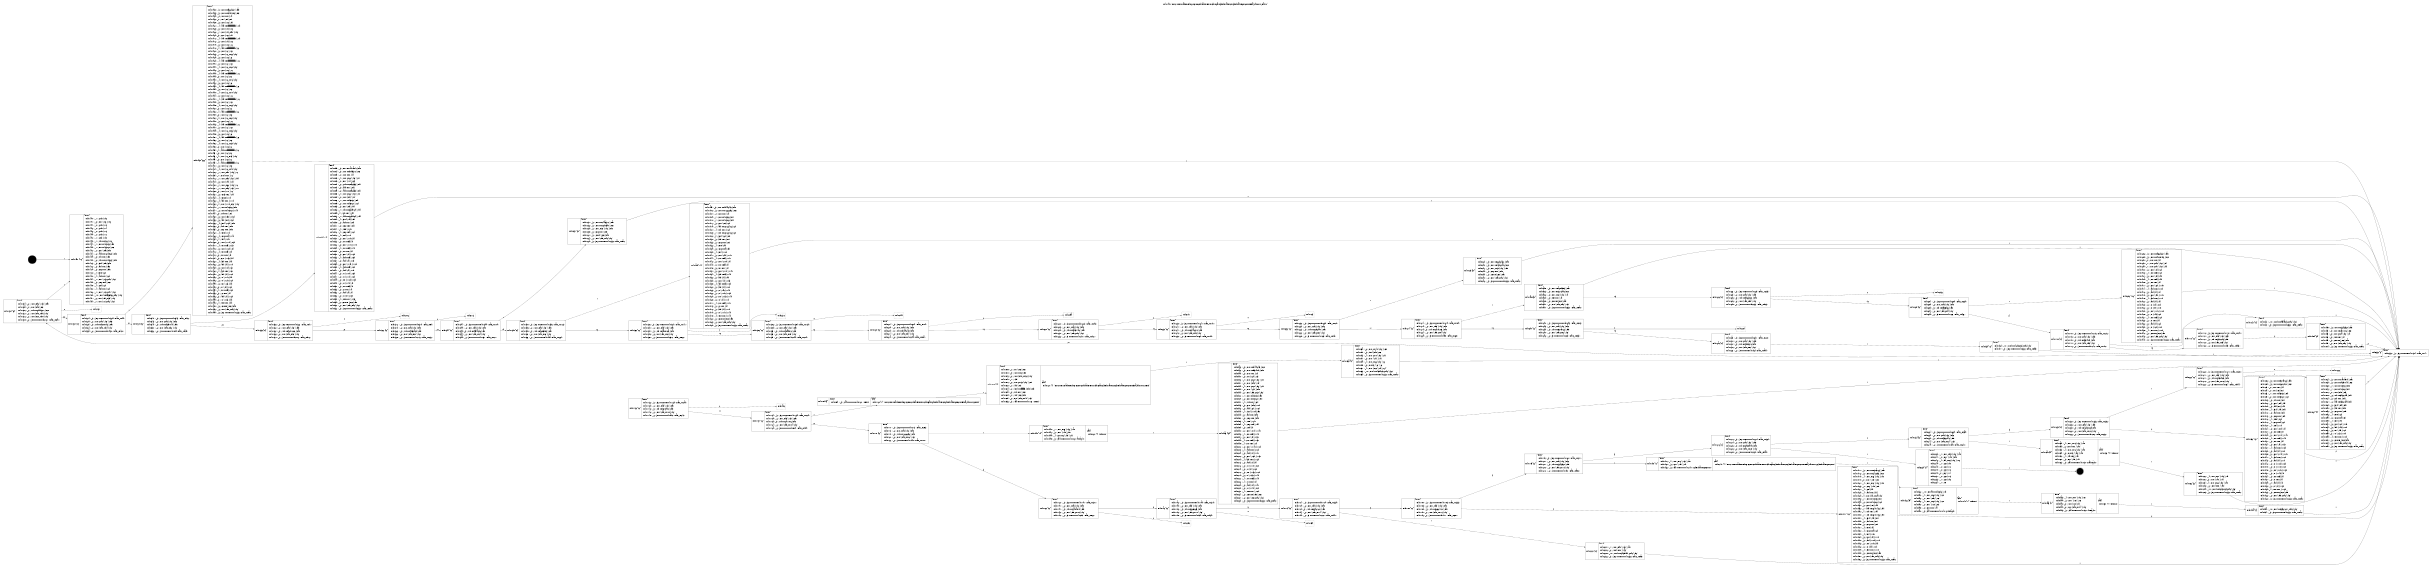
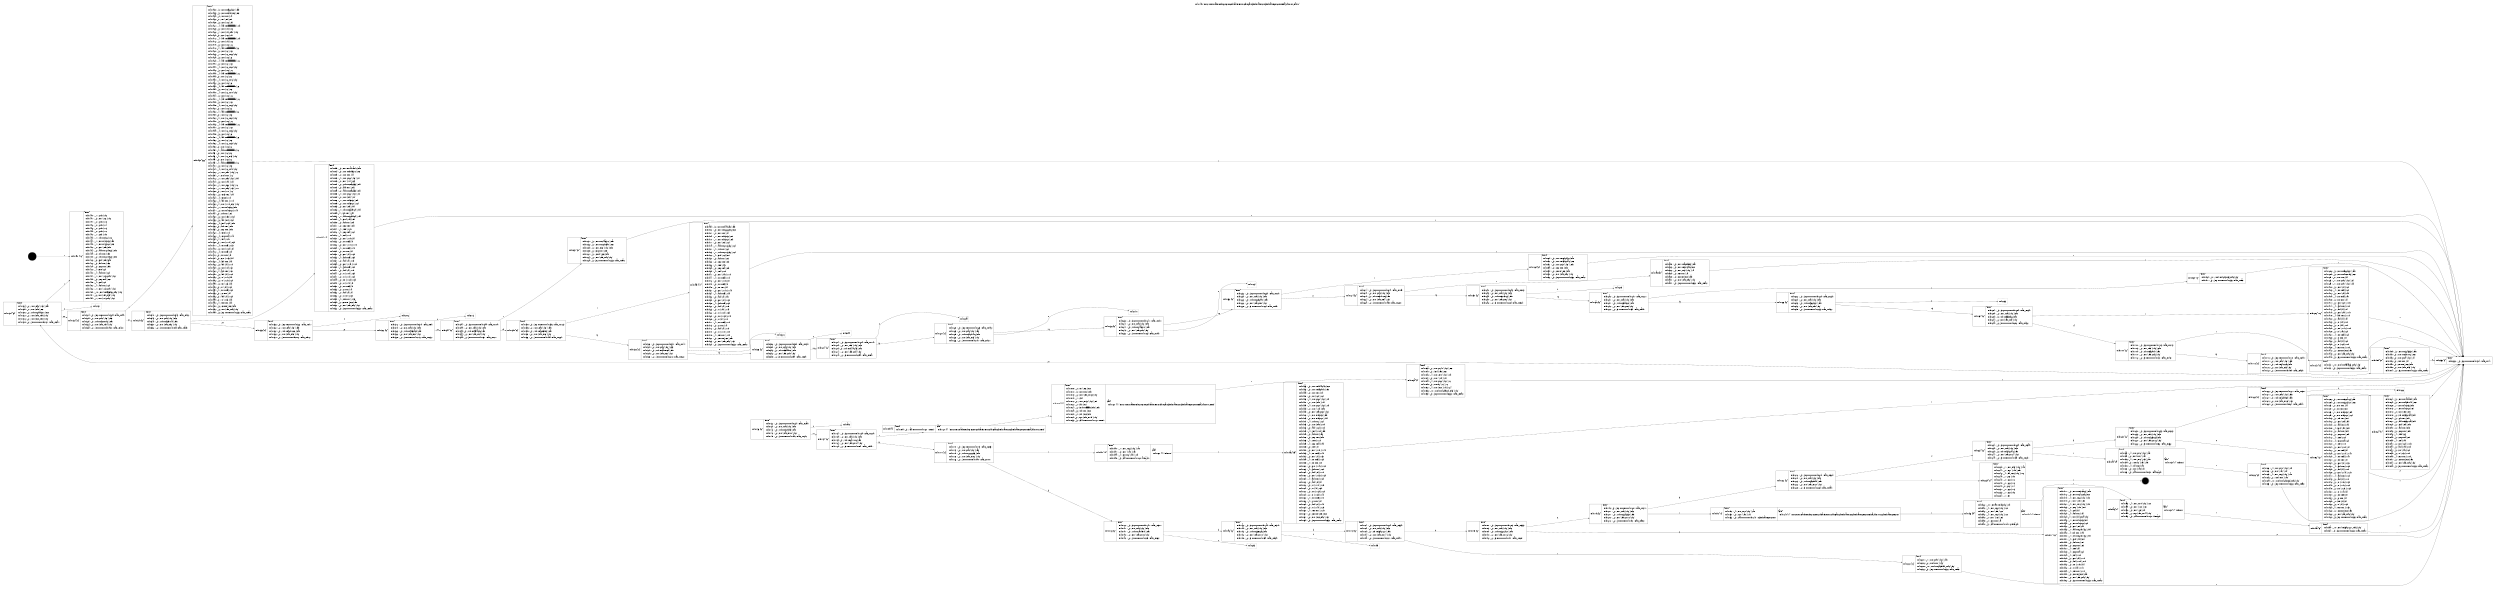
edge "0x401abe [30]" -> "0x4016c8 [28]": now "0x4016ac [28]" -> "0x4016c8 [28]"
